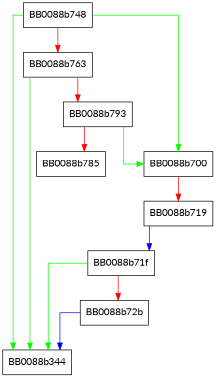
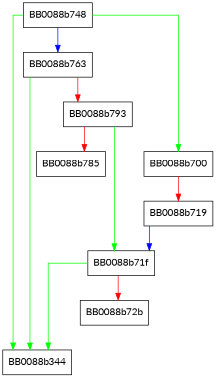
edge "BB0088b748" -> "BB0088b763": color red -> blue
edge "BB0088b793" -> "BB0088b700": now "BB0088b793" -> "BB0088b71f"
edge "BB0088b72b" -> "BB0088b344": removed
